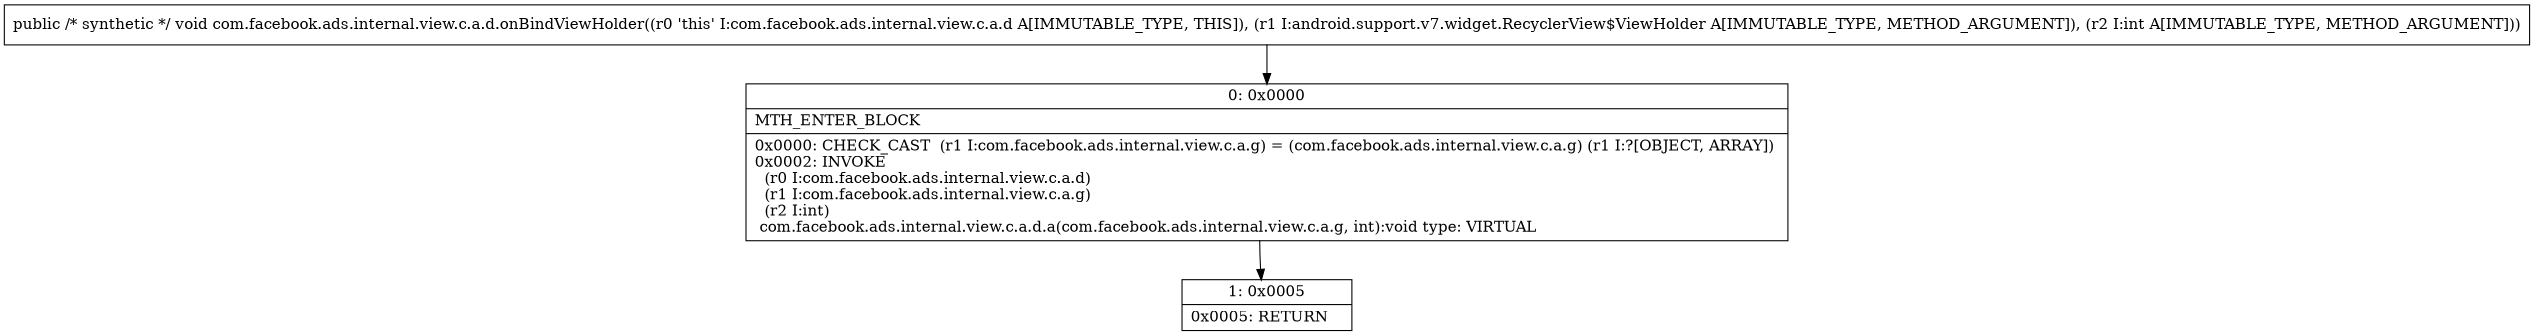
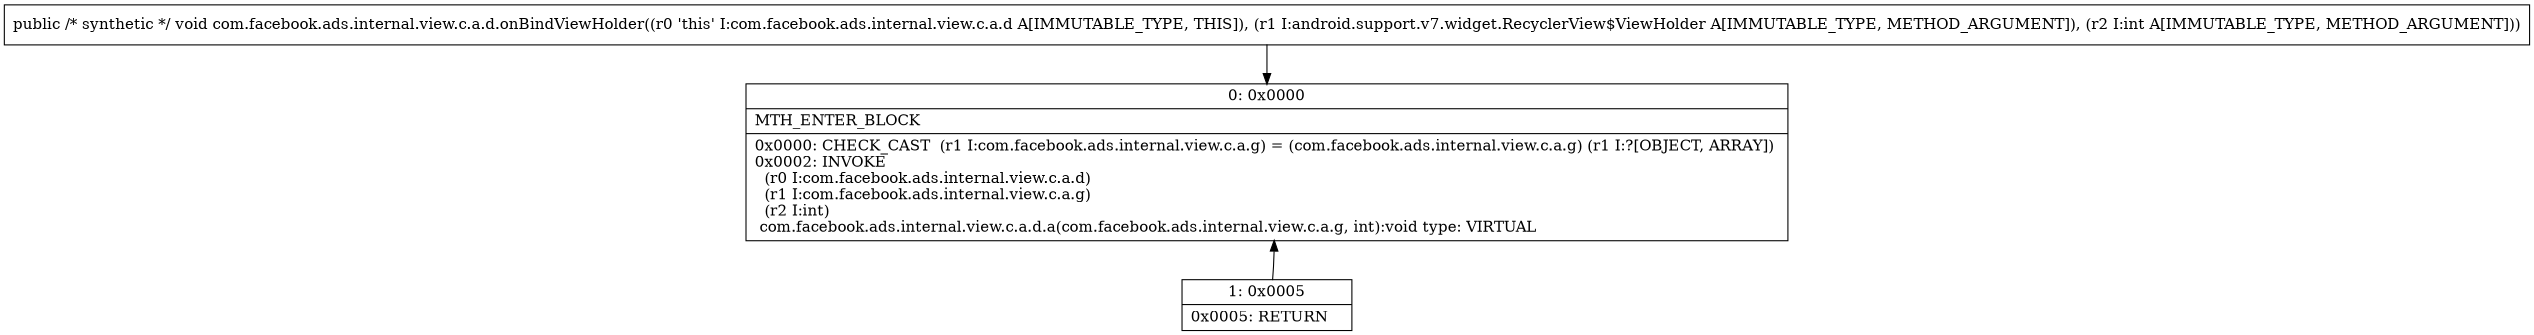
edge "0: 0x0000" -> "1: 0x0005": reversed
